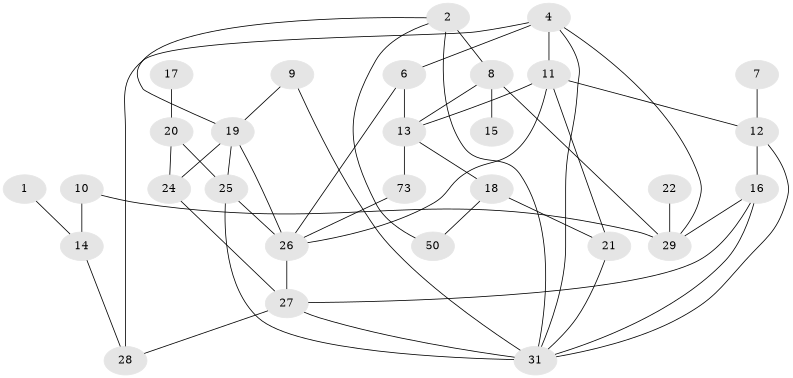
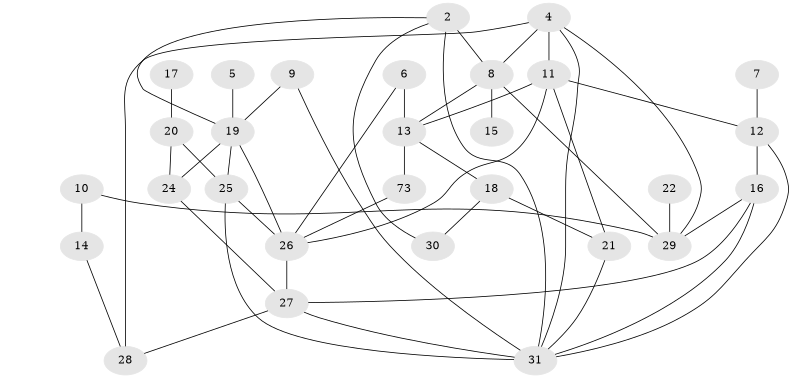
edge "4" -- "6": now "4" -- "8"
node "5": added
node "1": removed
node "50": label "50" -> "30"
